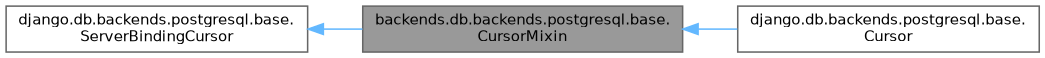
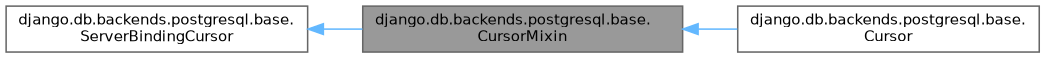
node "backends.db.backends.postgresql.base. CursorMixin": label "backends.db.backends.postgresql.base. CursorMixin" -> "django.db.backends.postgresql.base. CursorMixin"
